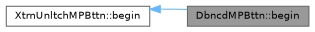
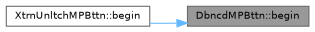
edge "DbncdMPBttn::begin" -> "XtrnUnltchMPBttn::begin": reversed
